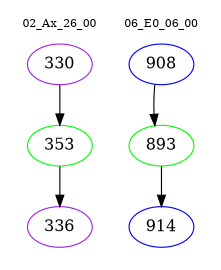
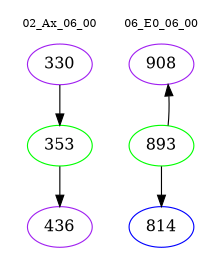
cluster "02_Ax_26_00": label "02_Ax_26_00" -> "02_Ax_06_00"
node "908": color blue -> purple
edge "908" -> "893": reversed
node "336": label "336" -> "436"
node "914": label "914" -> "814"
